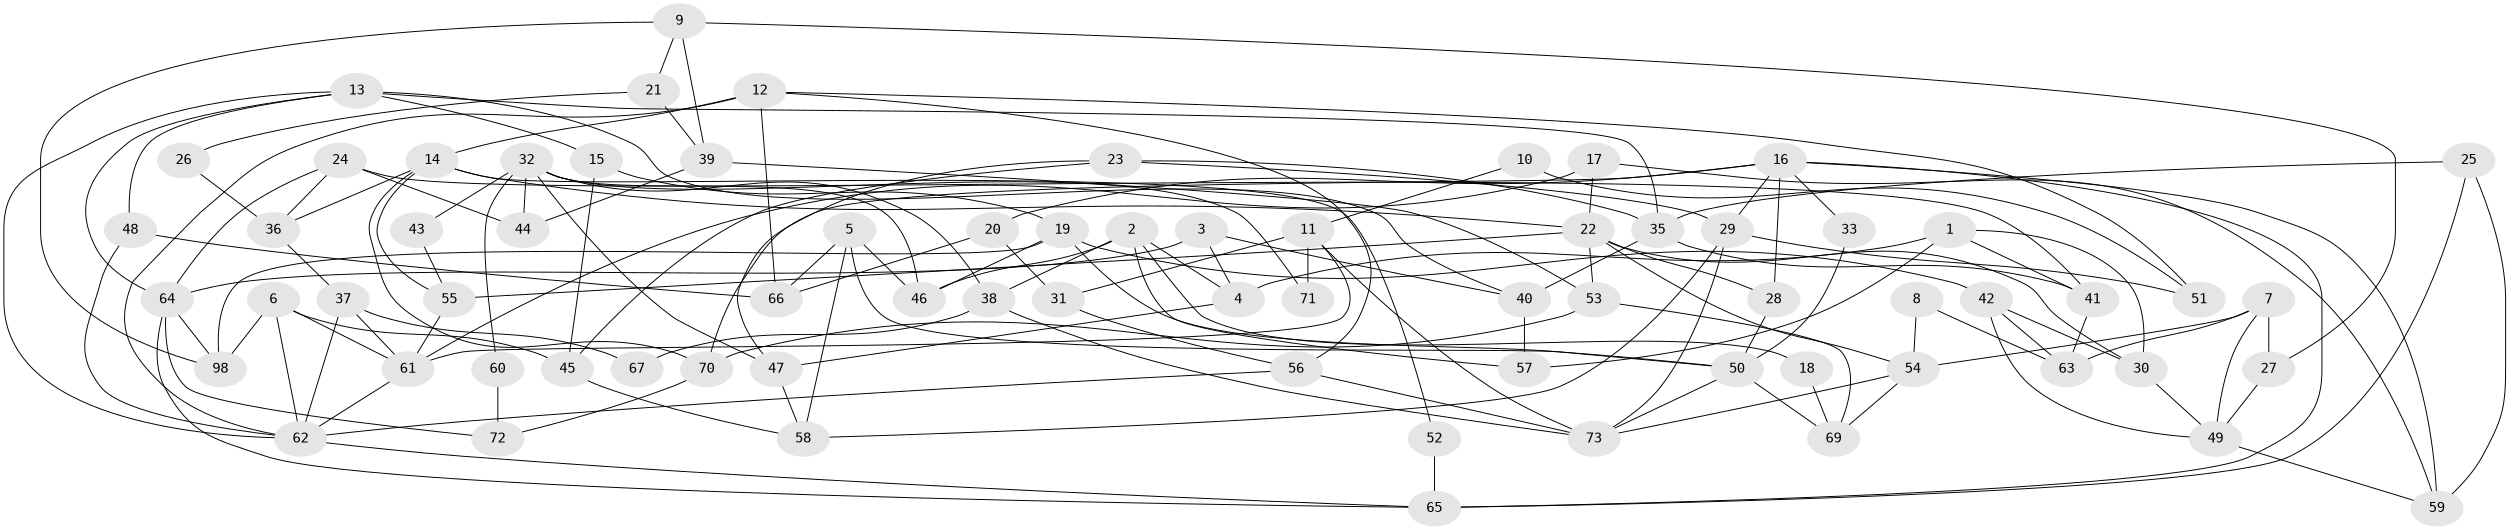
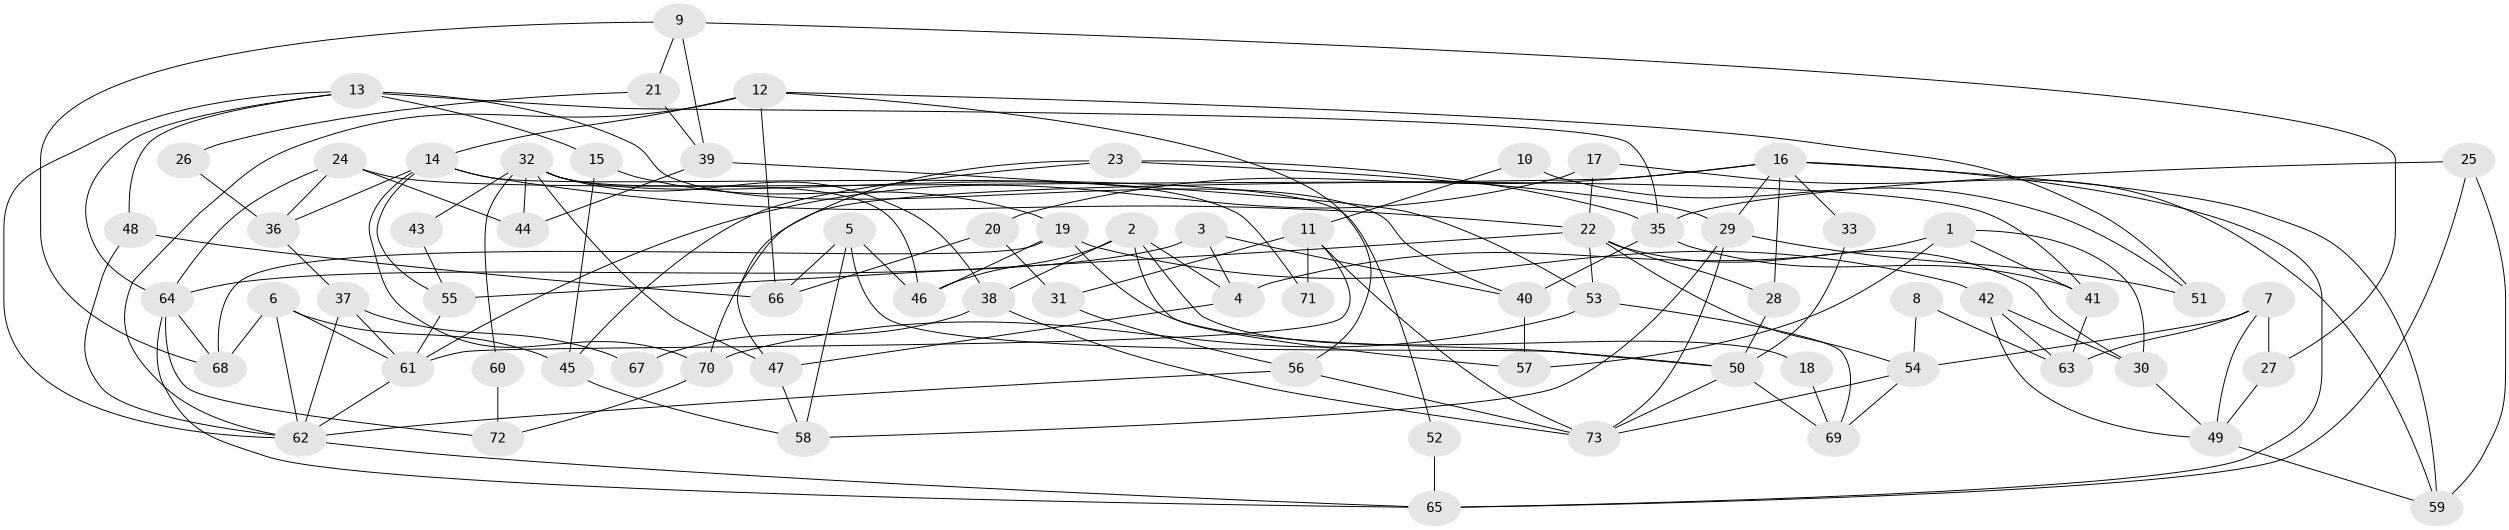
node "98": label "98" -> "68"
